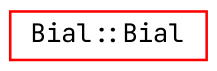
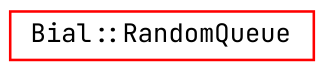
node "Bial::Bial": label "Bial::Bial" -> "Bial::RandomQueue"
